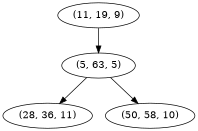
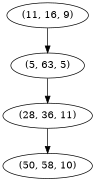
node "(11, 19, 9)": label "(11, 19, 9)" -> "(11, 16, 9)"
edge "(5, 63, 5)" -> "(50, 58, 10)": now "(28, 36, 11)" -> "(50, 58, 10)"
